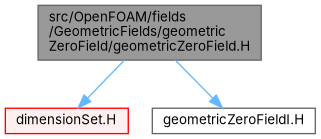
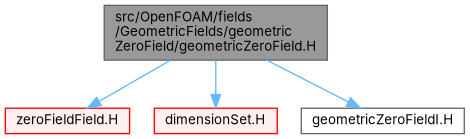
node "zeroFieldField.H": added
